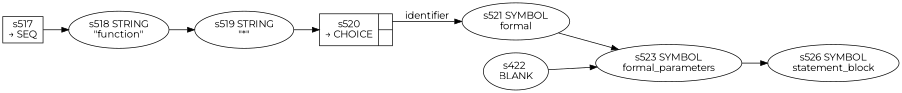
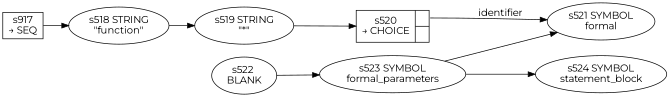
node "s517 → SEQ": label "s517 → SEQ" -> "s917 → SEQ"
edge "s521 SYMBOL formal" -> "s523 SYMBOL formal_parameters": reversed
node "s526 SYMBOL statement_block": label "s526 SYMBOL statement_block" -> "s524 SYMBOL statement_block"
node "s422 BLANK": label "s422 BLANK" -> "s522 BLANK"
